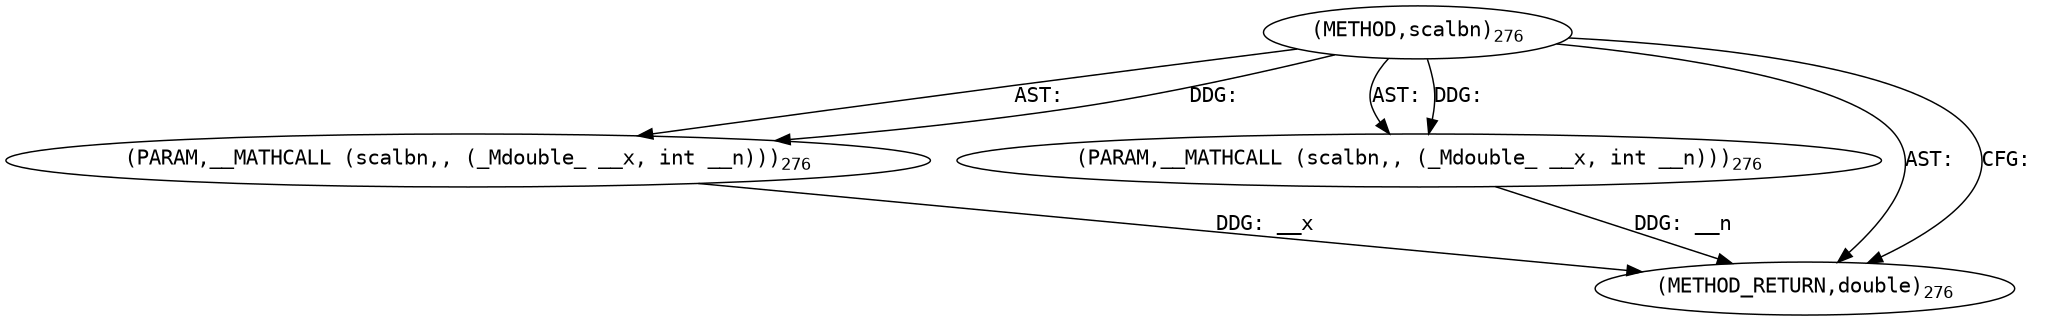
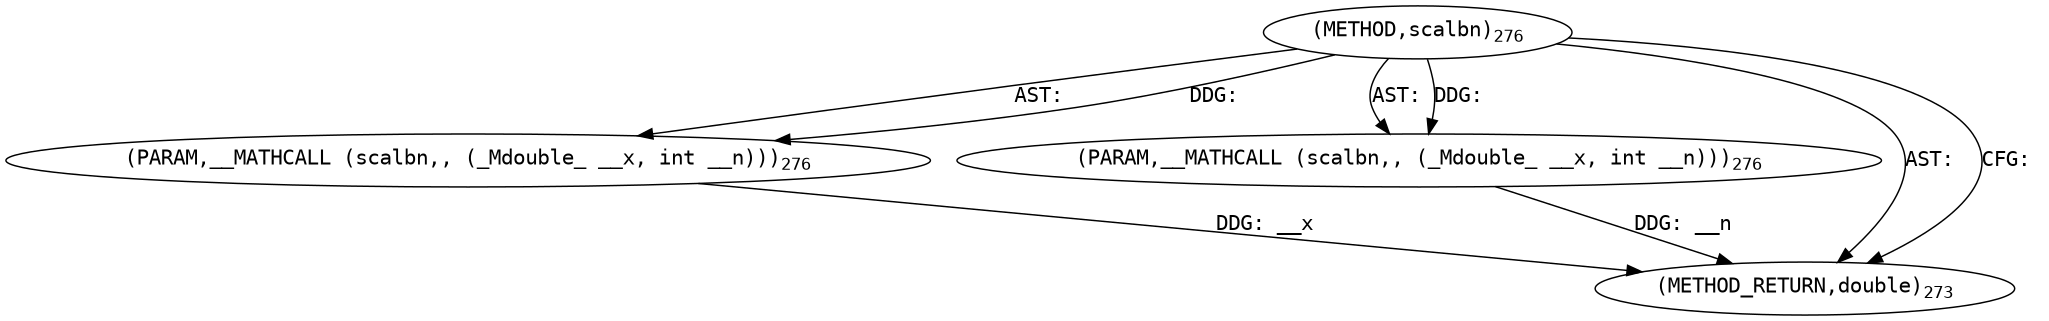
node "(METHOD_RETURN,double)": text "276" -> "273"
